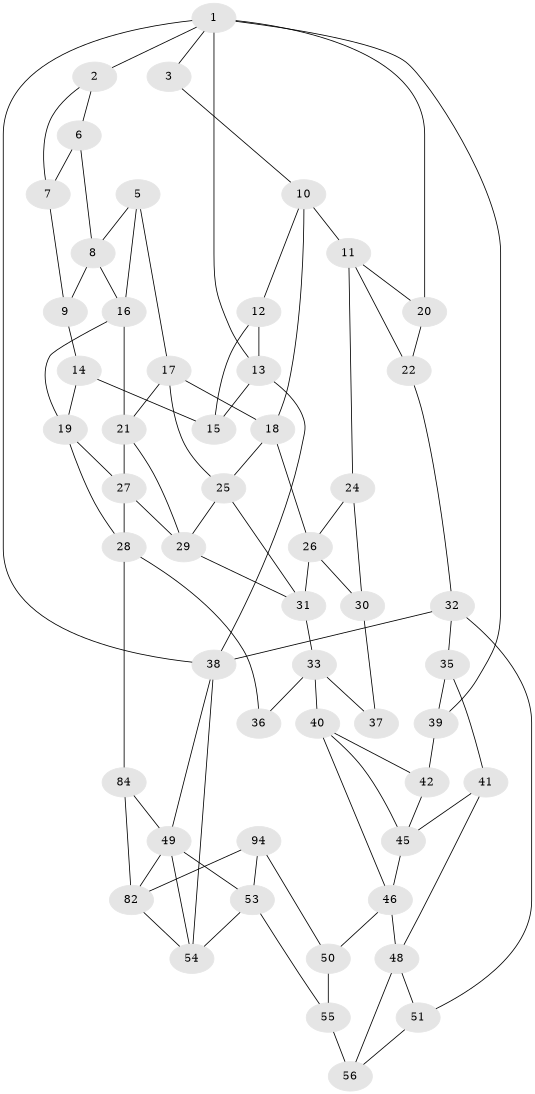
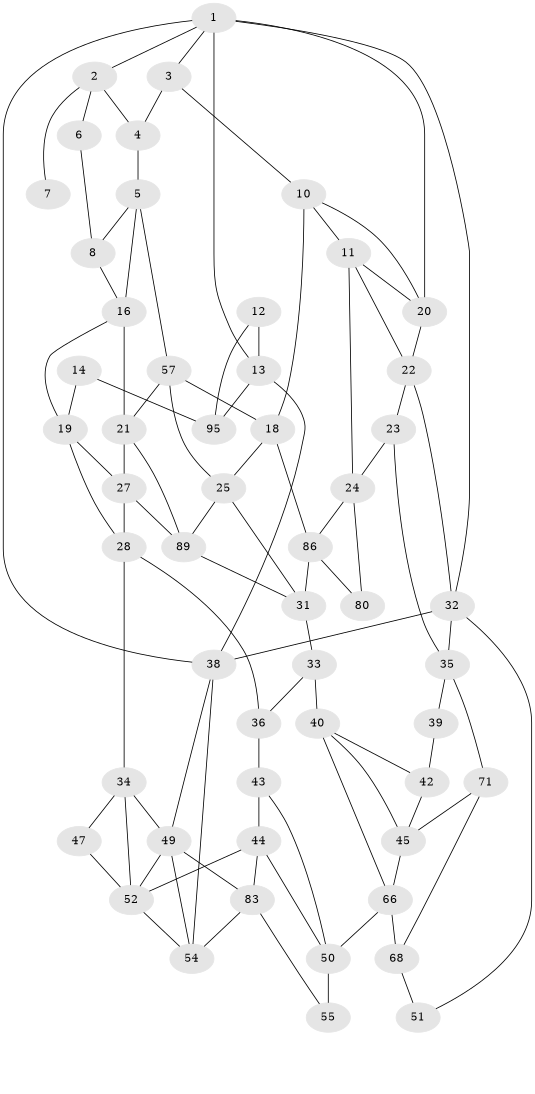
node "4": added
edge "6" -- "7": removed
edge "10" -- "12": now "10" -- "20"
edge "1" -- "39": now "1" -- "32"
node "9": removed
node "17": label "17" -> "57"
node "15": label "15" -> "95"
node "23": added
node "29": label "29" -> "89"
node "26": label "26" -> "86"
node "30": label "30" -> "80"
node "37": removed
node "84": label "84" -> "34"
node "43": added
node "41": label "41" -> "71"
node "47": added
node "94": label "94" -> "44"
node "82": label "82" -> "52"
node "53": label "53" -> "83"
node "46": label "46" -> "66"
node "48": label "48" -> "68"
node "56": removed
